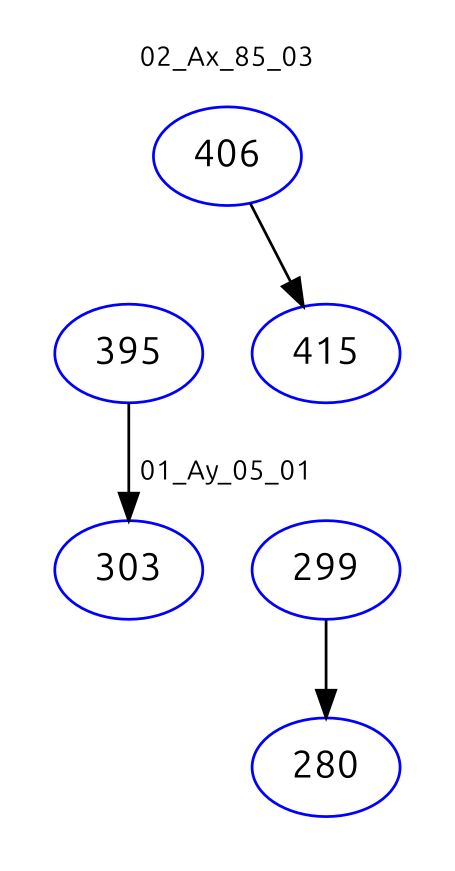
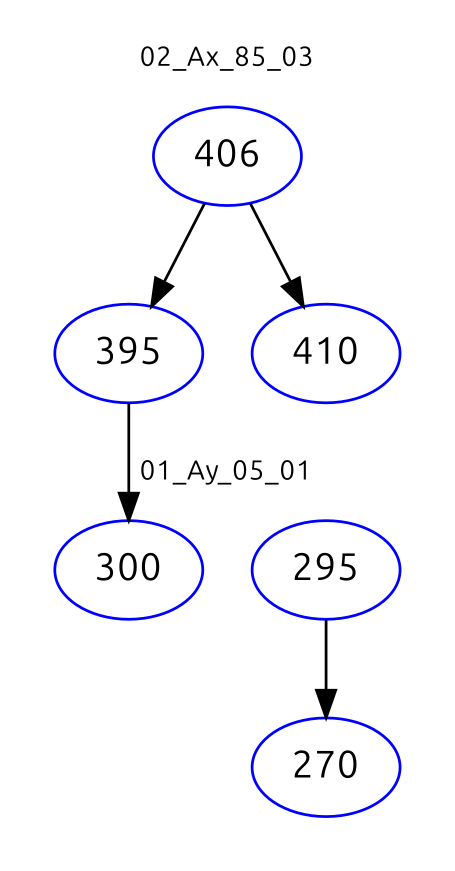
edge "406" -> "395": added
node "415": label "415" -> "410"
node "303": label "303" -> "300"
node "299": label "299" -> "295"
node "280": label "280" -> "270"
